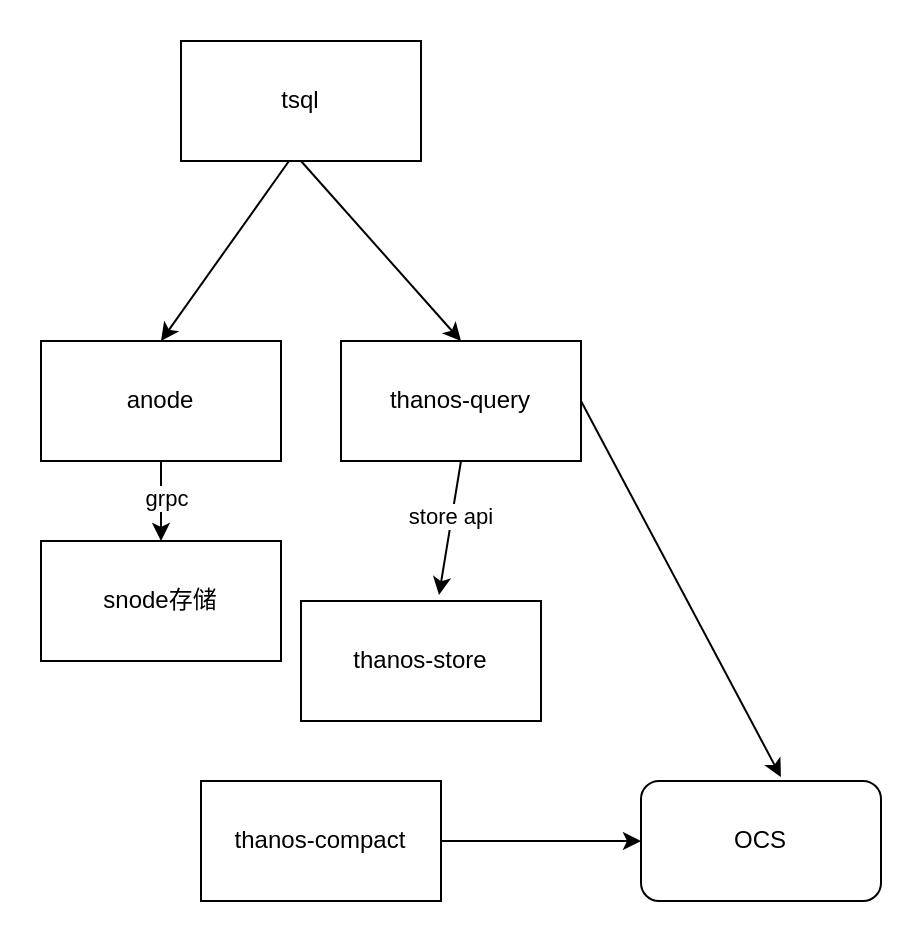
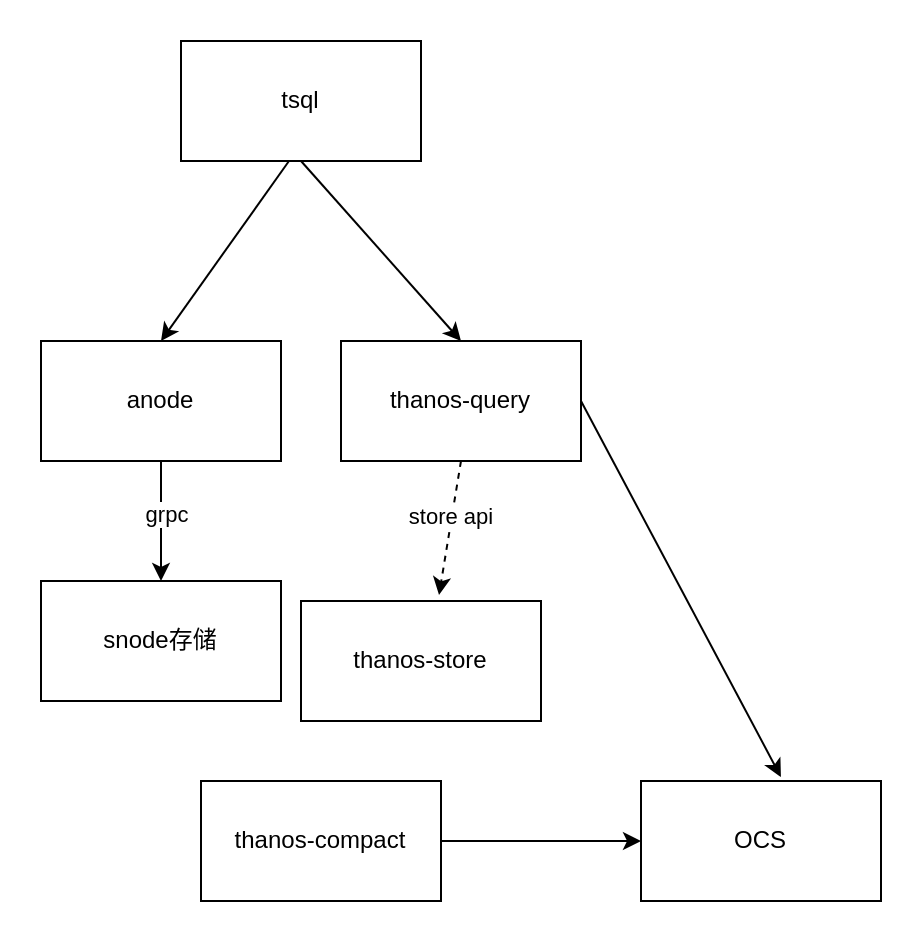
edge "thanos-query" -> "thanos-store": style solid -> dashed
node "snode存储": moved (161, 601) -> (161, 641)
node "OCS": shape rounded rectangle -> rectangle
